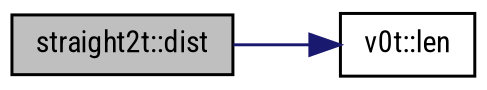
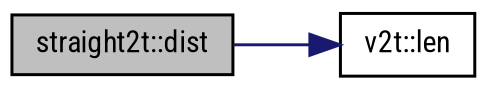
node "v0t::len": label "v0t::len" -> "v2t::len"
